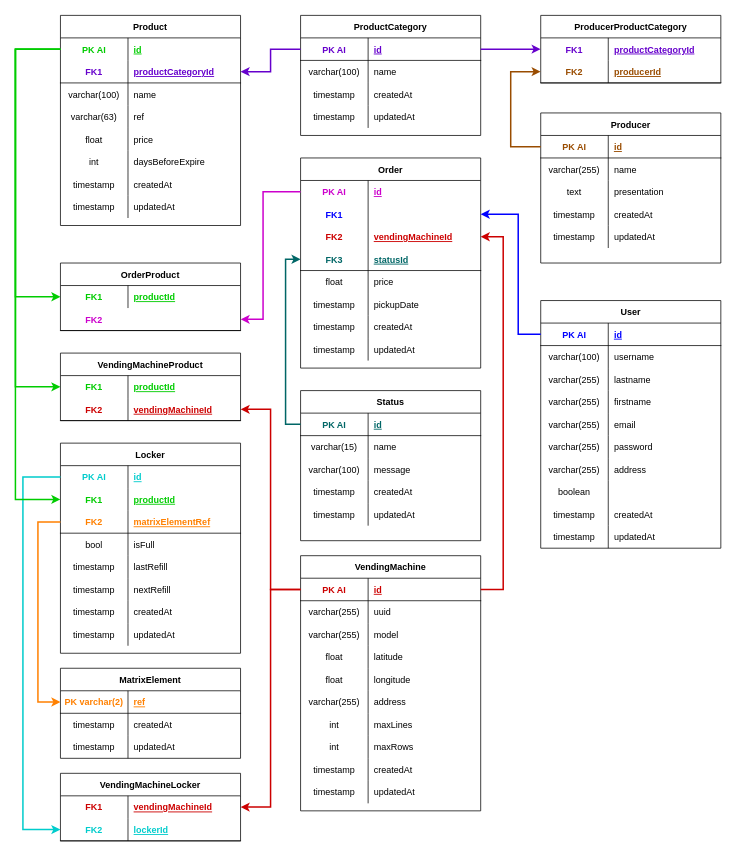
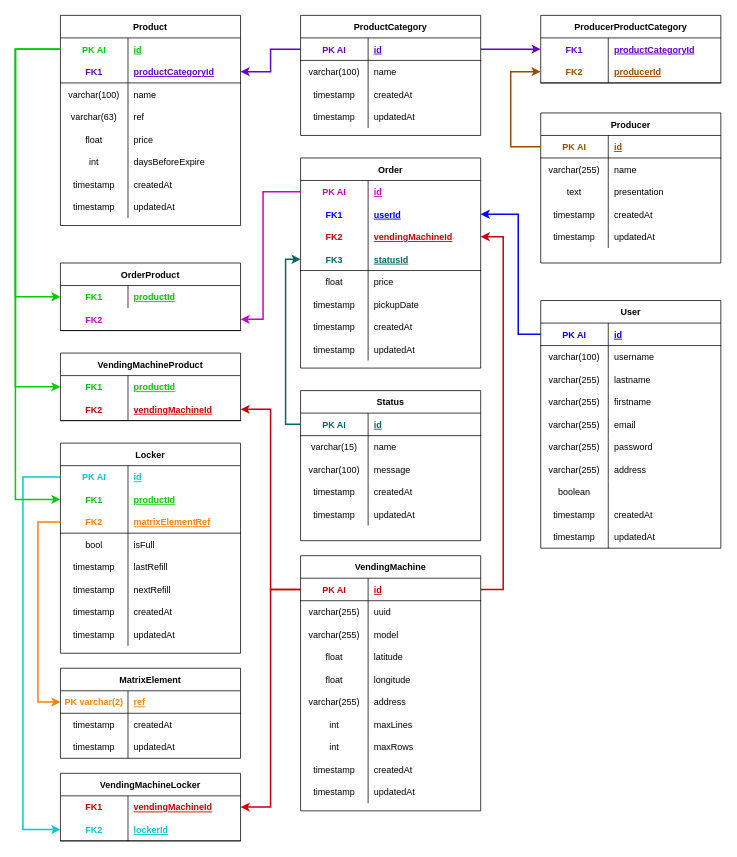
node "userId": added
